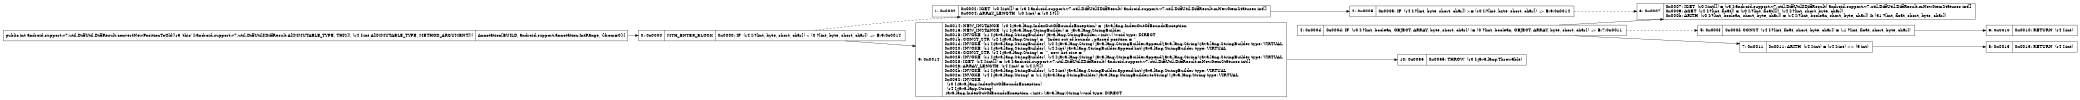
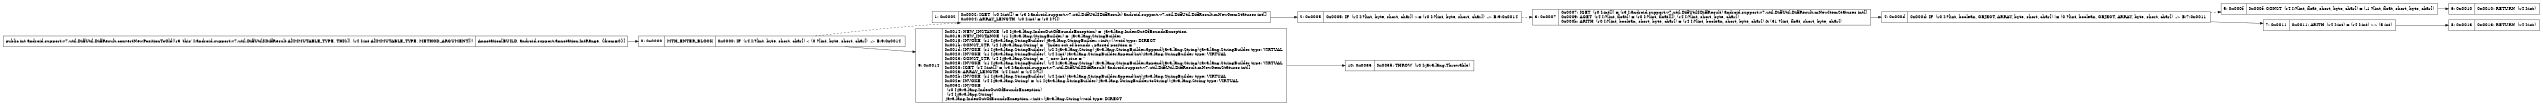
edge "4: 0x000d" -> "3: 0x0007": reversed
